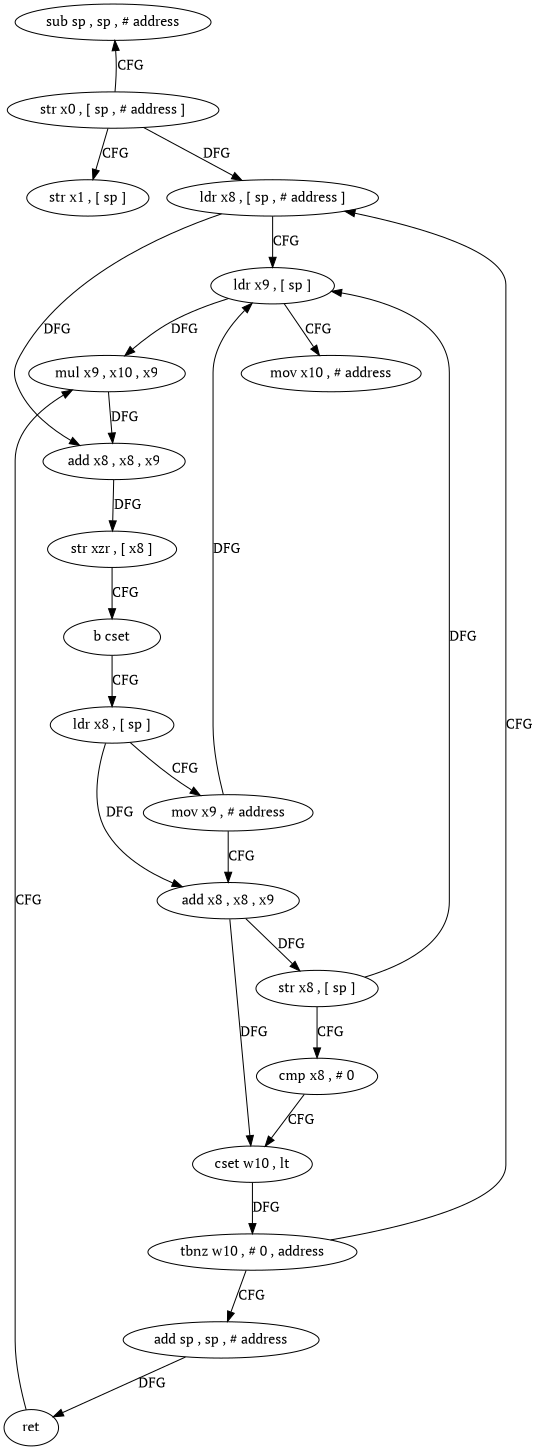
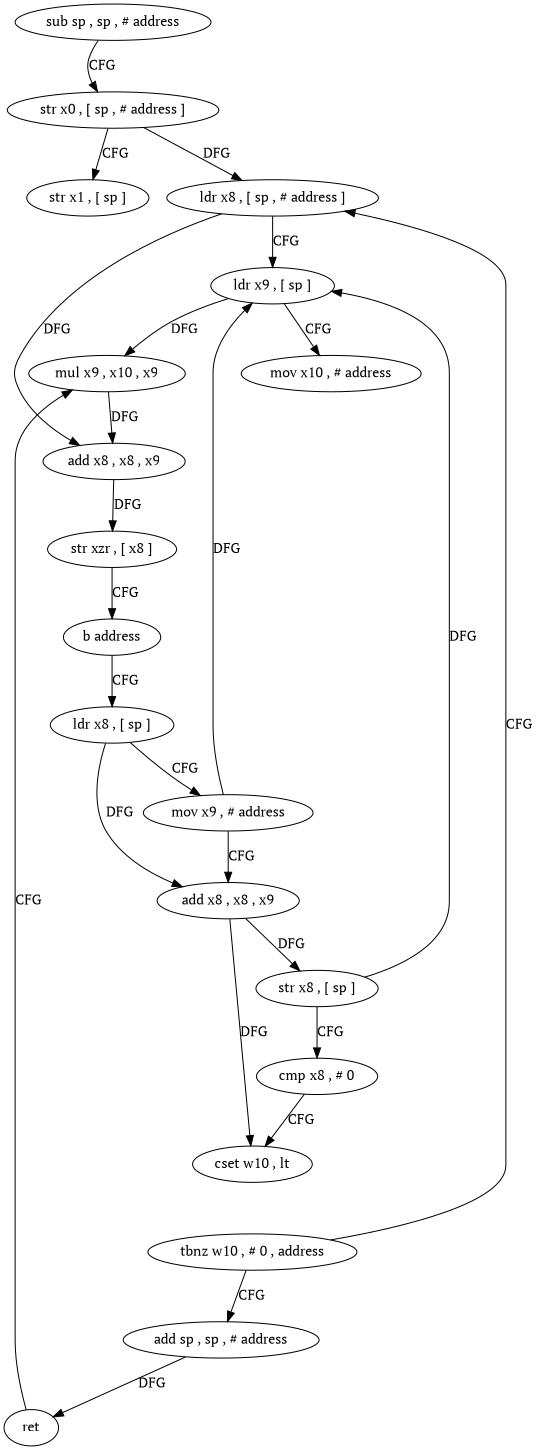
edge "str x0 , [ sp , # address ]" -> "sub sp , sp , # address": reversed
node "b cset": label "b cset" -> "b address"
edge "cset w10 , lt" -> "tbnz w10 , # 0 , address": removed, label "DFG"
